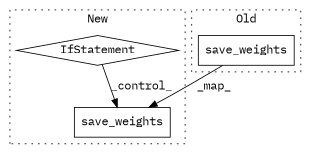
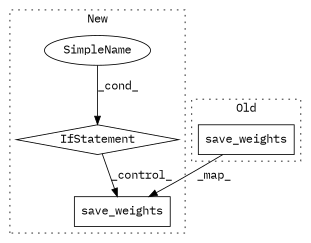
node "SimpleName": added
